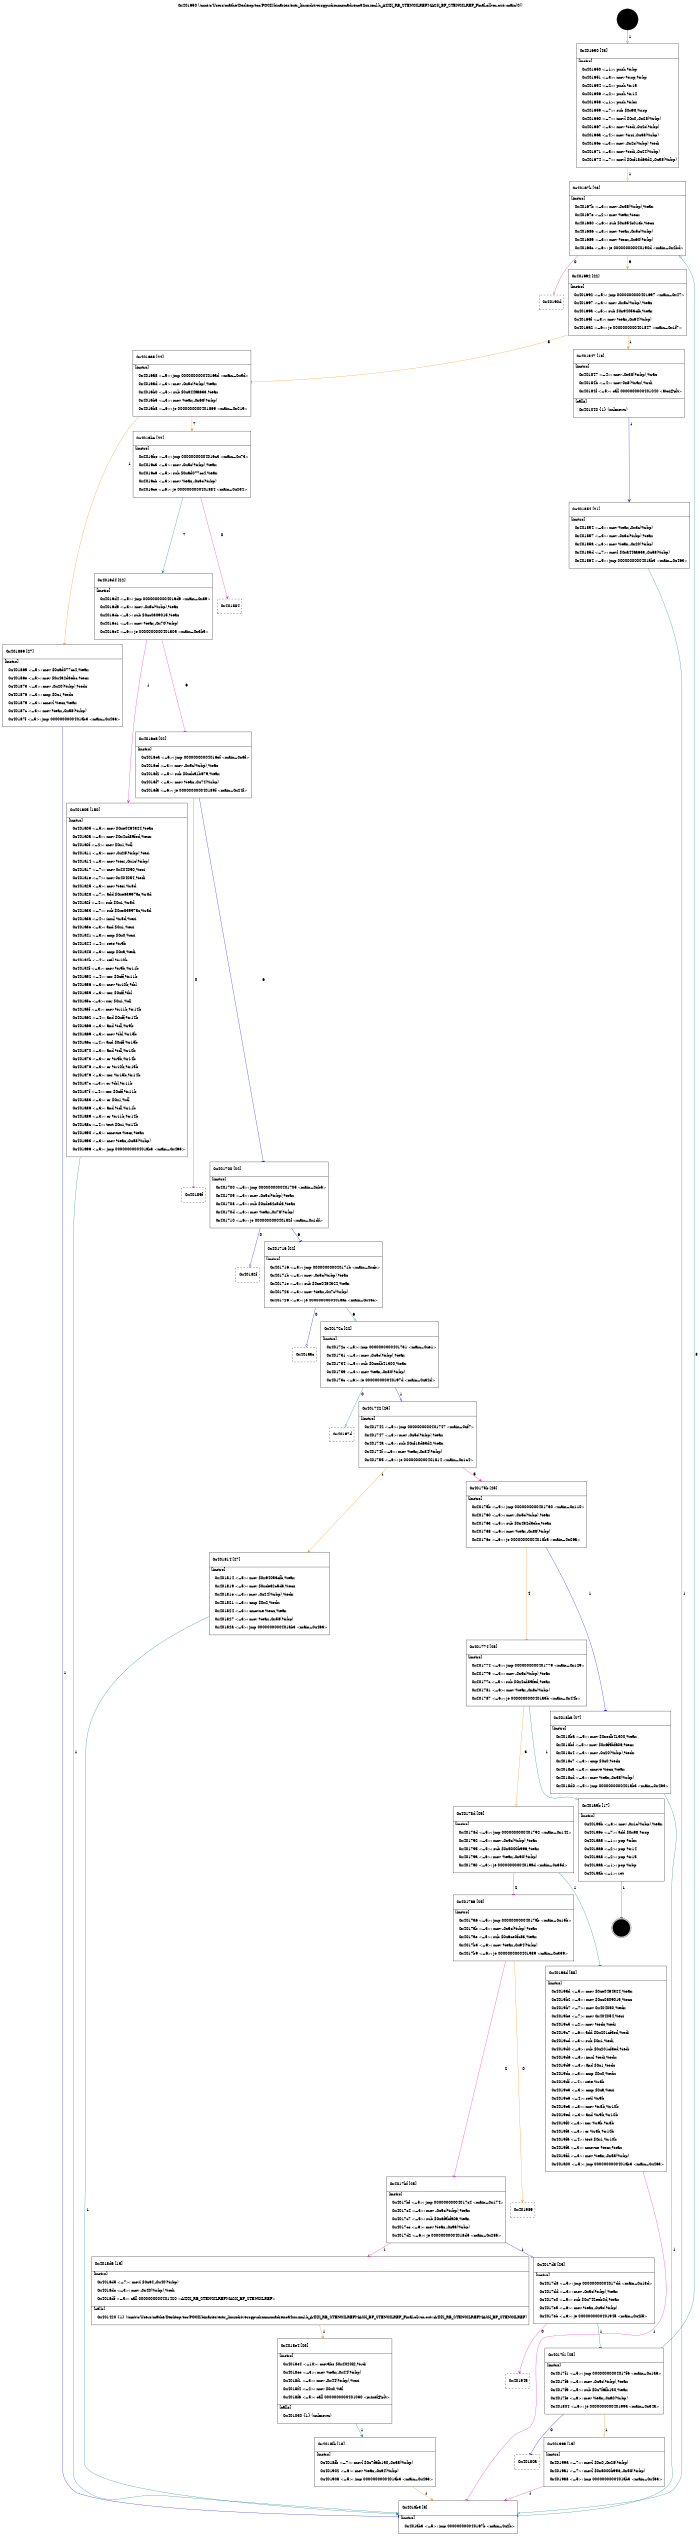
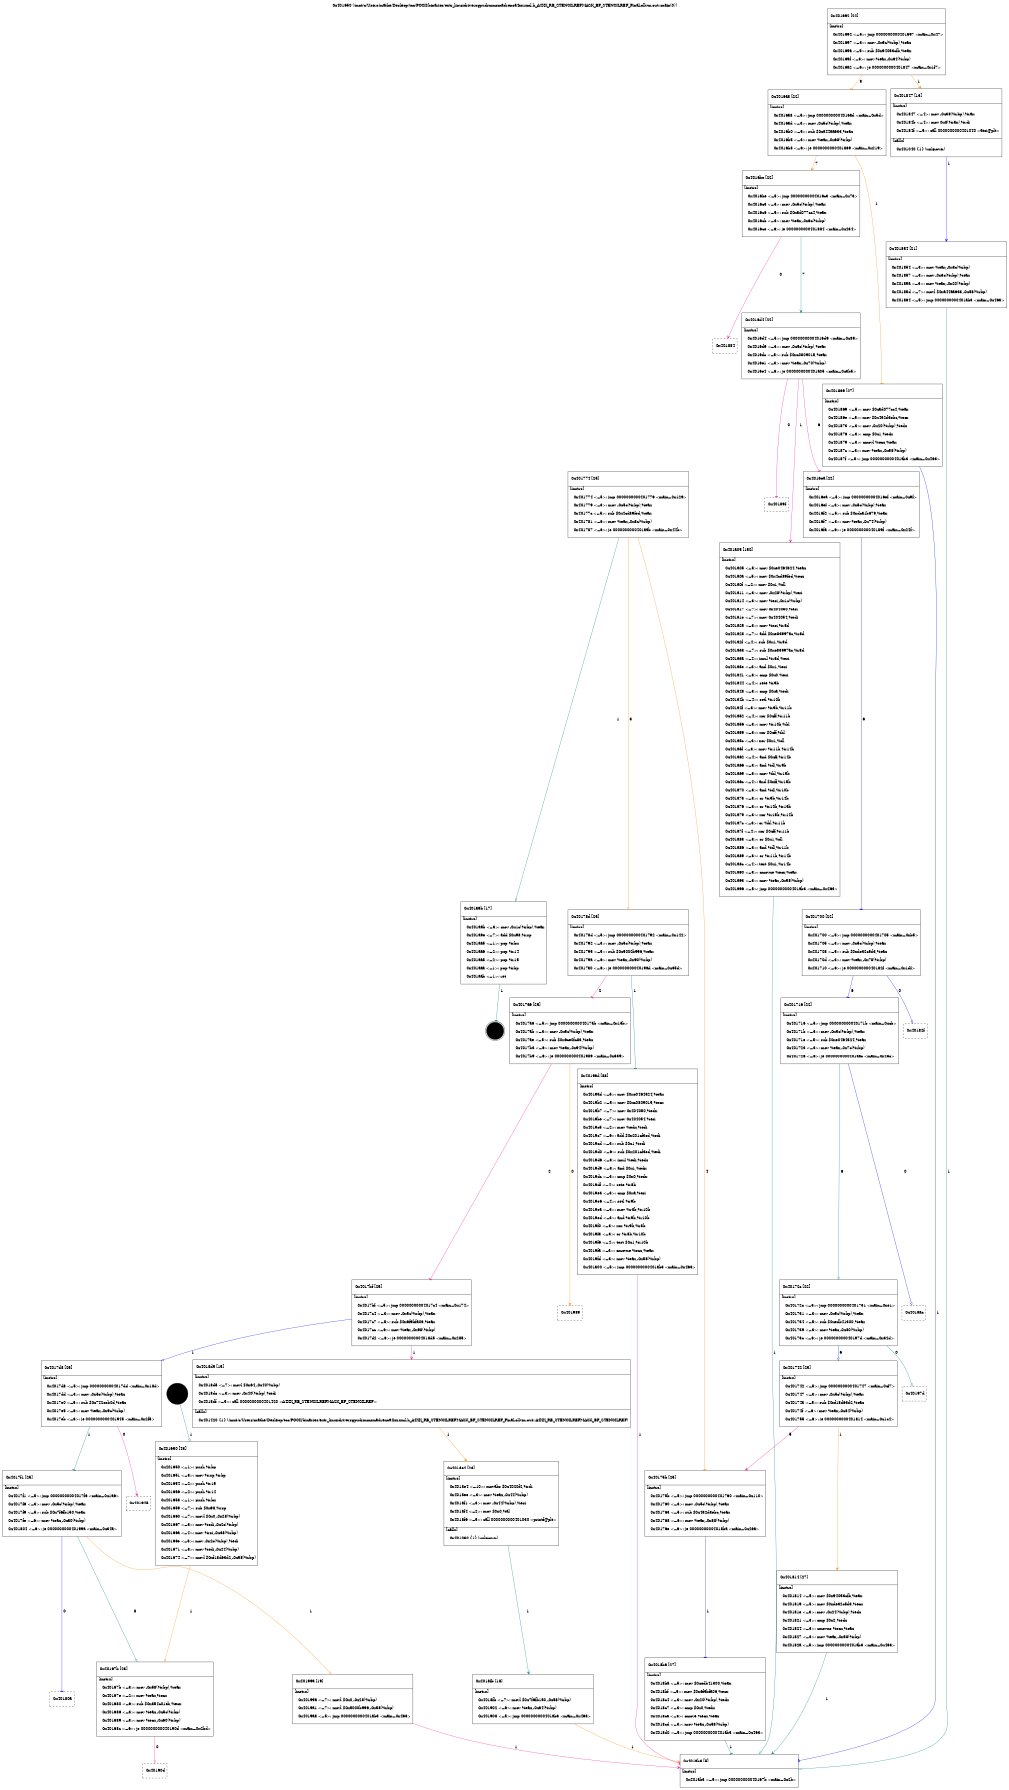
edge "0x40167b [23]" -> "0x401692 [22]": removed, label "9"
edge "0x4016ea [22]" -> "0x40189f": now "0x4016d4 [22]" -> "0x40189f"
edge "0x40172c [22]" -> "0x401742 [25]": label " 1" -> " 6"
edge "0x40175b [25]" -> "0x401774 [25]": reversed
